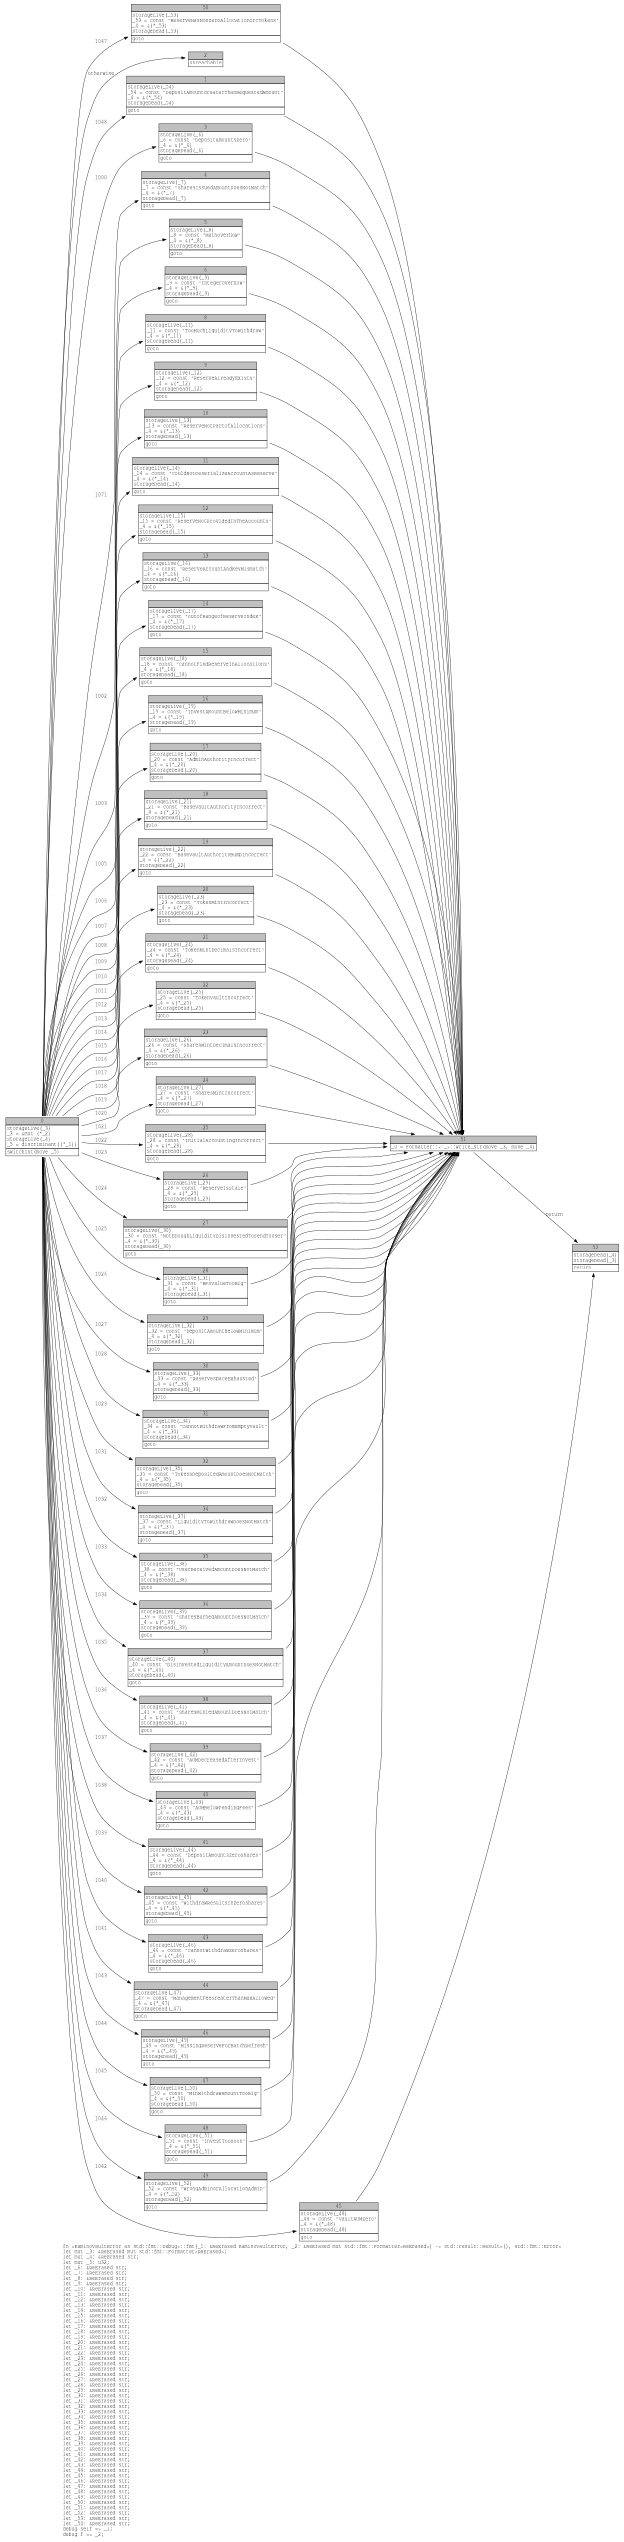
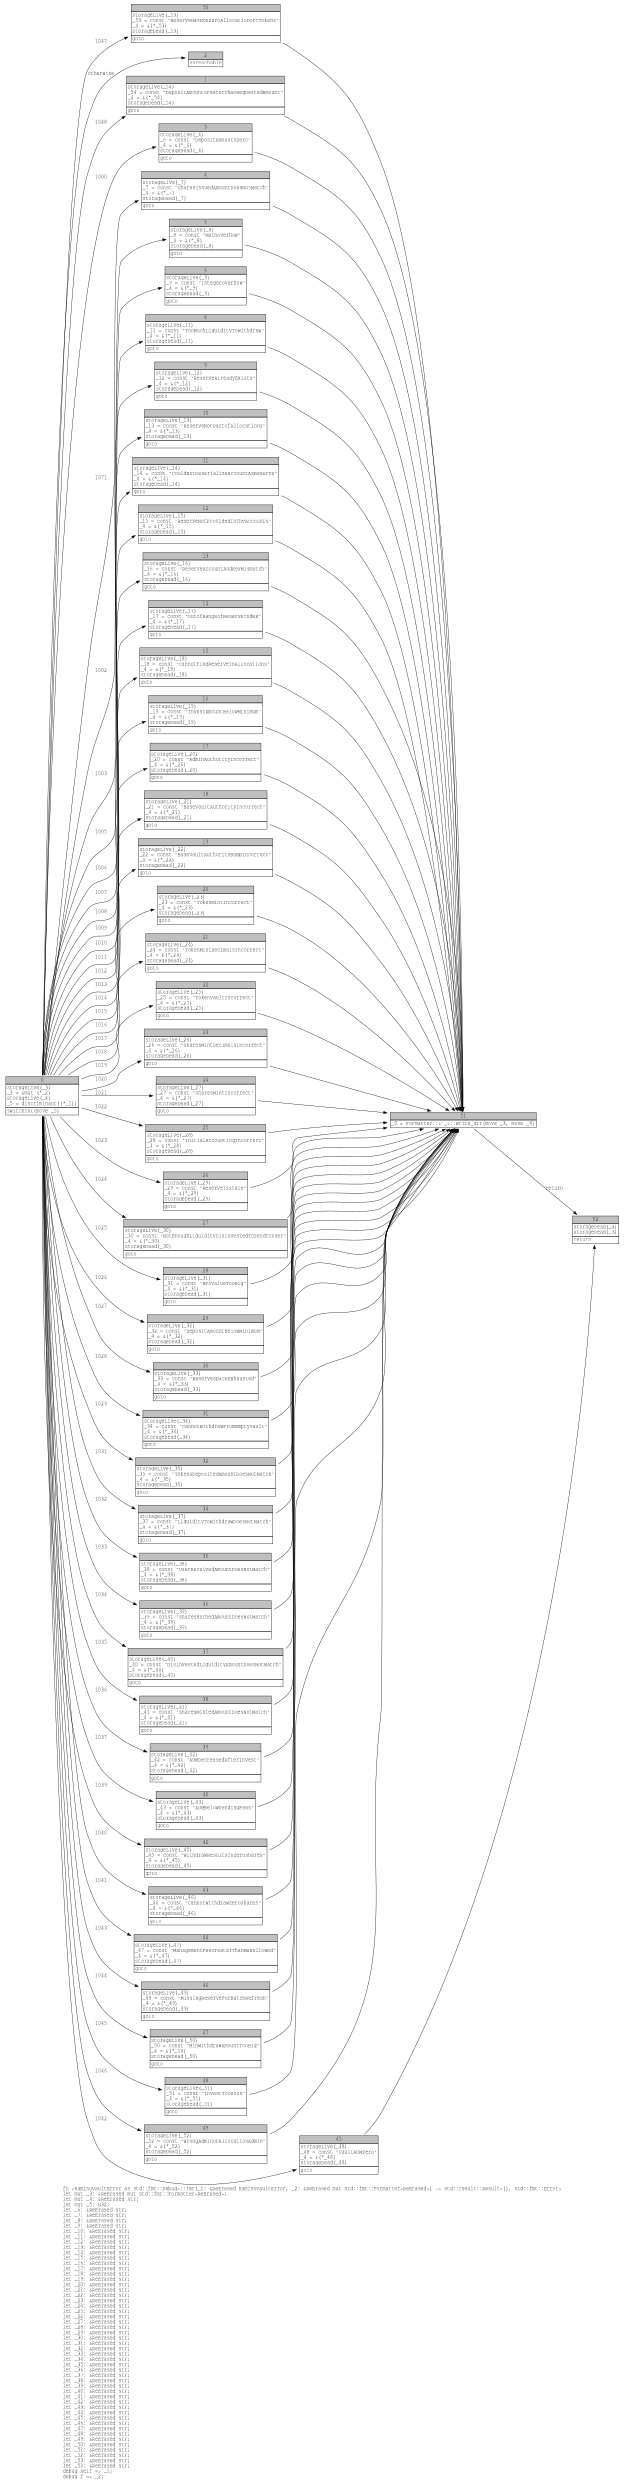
node "41": removed
